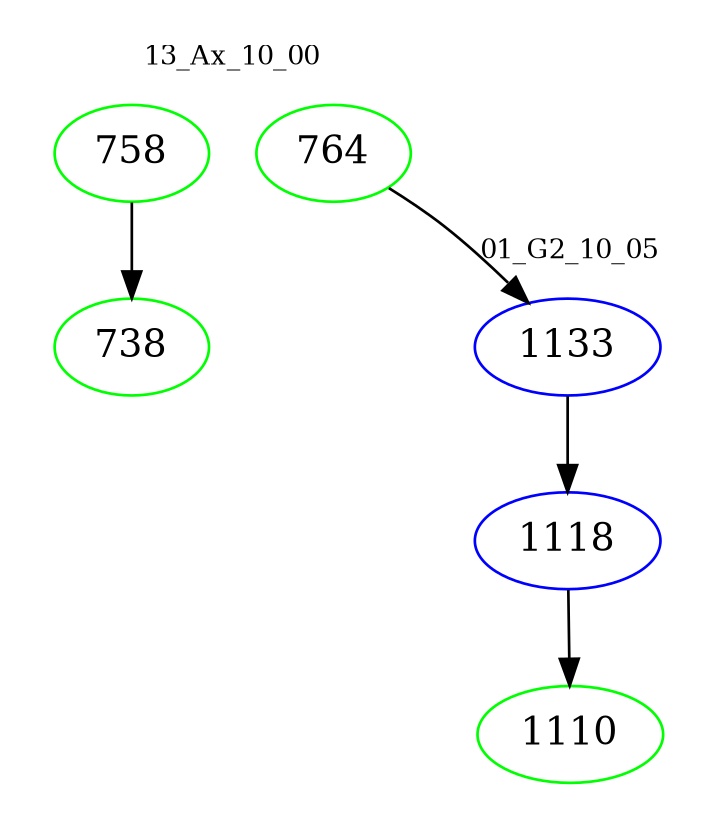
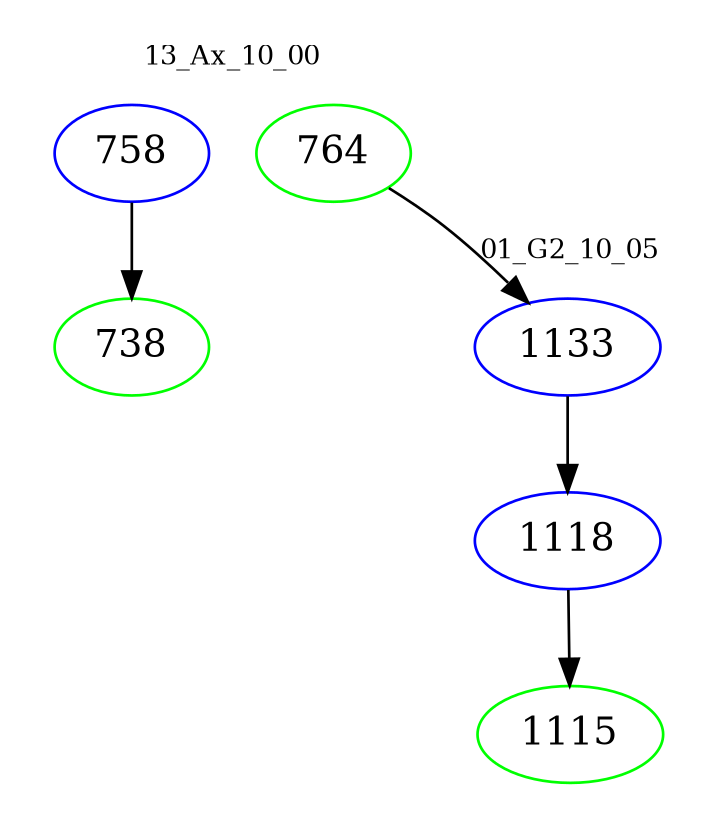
node "758": color green -> blue
node "1110": label "1110" -> "1115"
